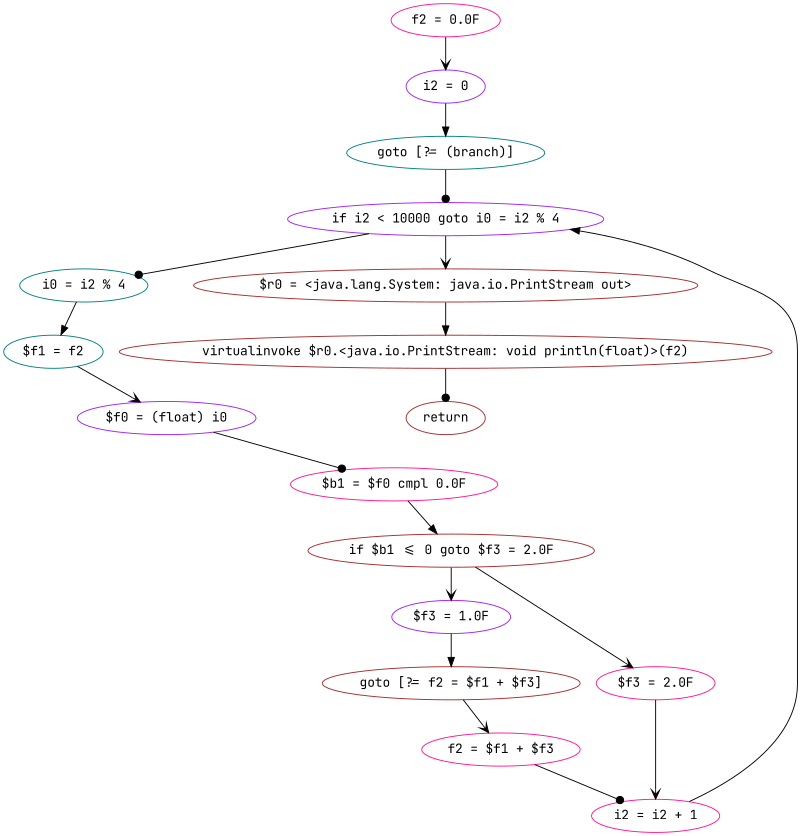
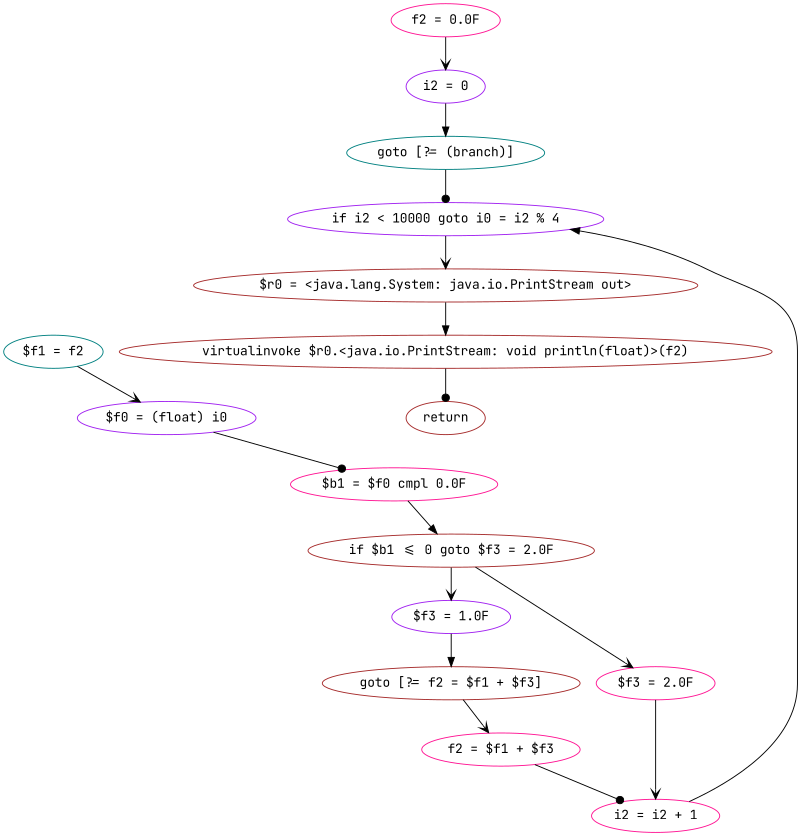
node "i0 = i2 % 4": removed
